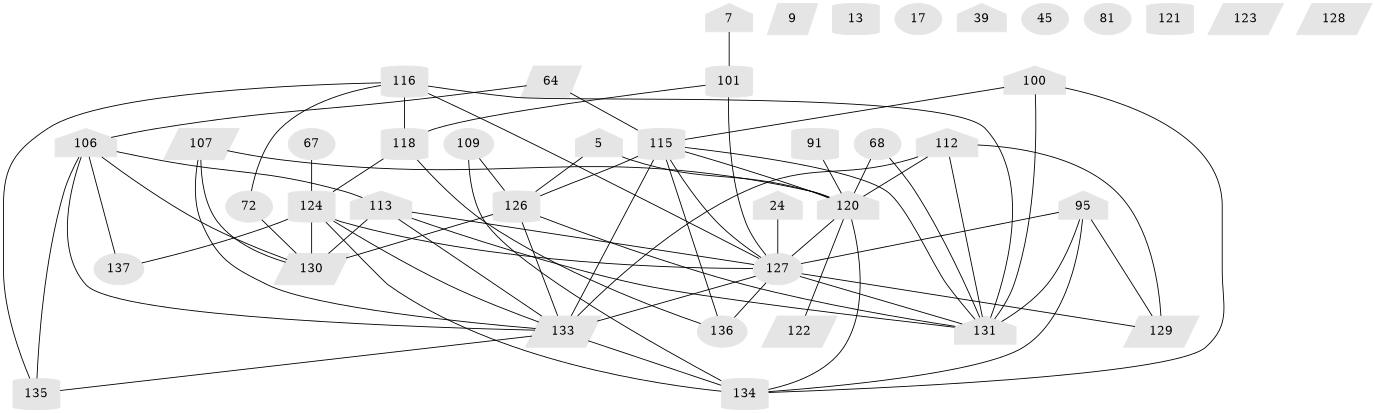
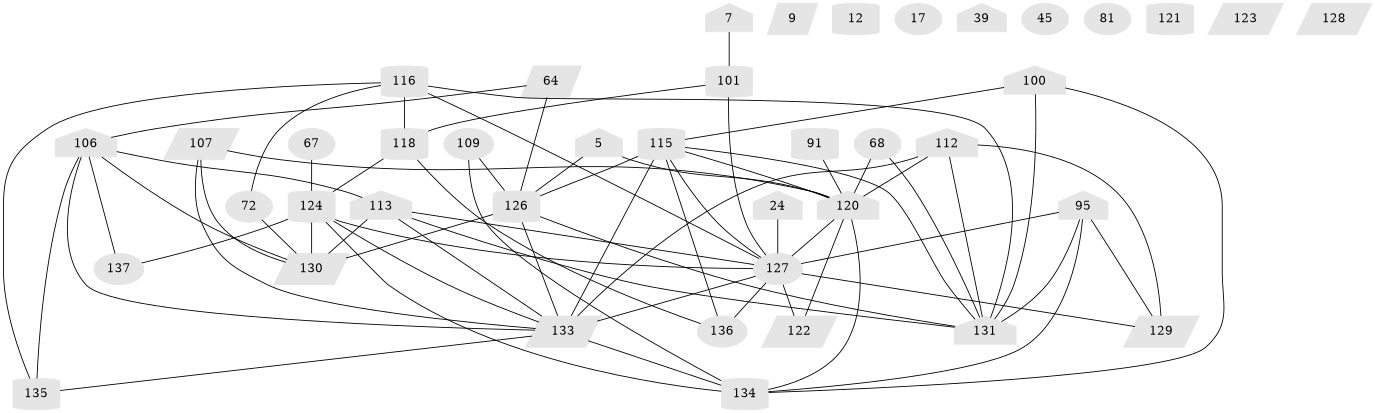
node "13": label "13" -> "12"
edge "64" -- "115": now "64" -- "126"
edge "127" -- "131": now "127" -- "122"
